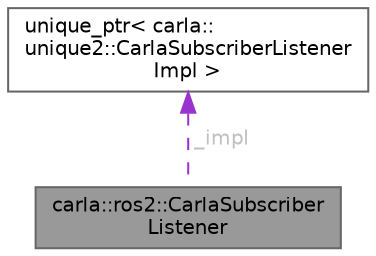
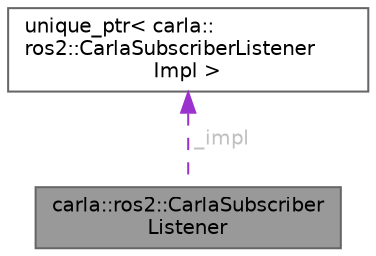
node "unique_ptr< carla:: unique2::CarlaSubscriberListener Impl >": label "unique_ptr< carla:: unique2::CarlaSubscriberListener Impl >" -> "unique_ptr< carla:: ros2::CarlaSubscriberListener Impl >"
